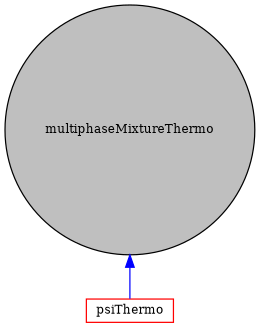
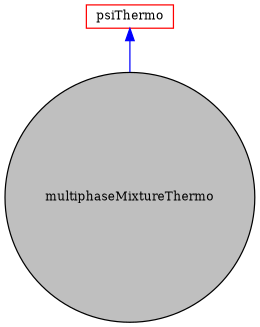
edge "psiThermo" -> "multiphaseMixtureThermo": reversed
